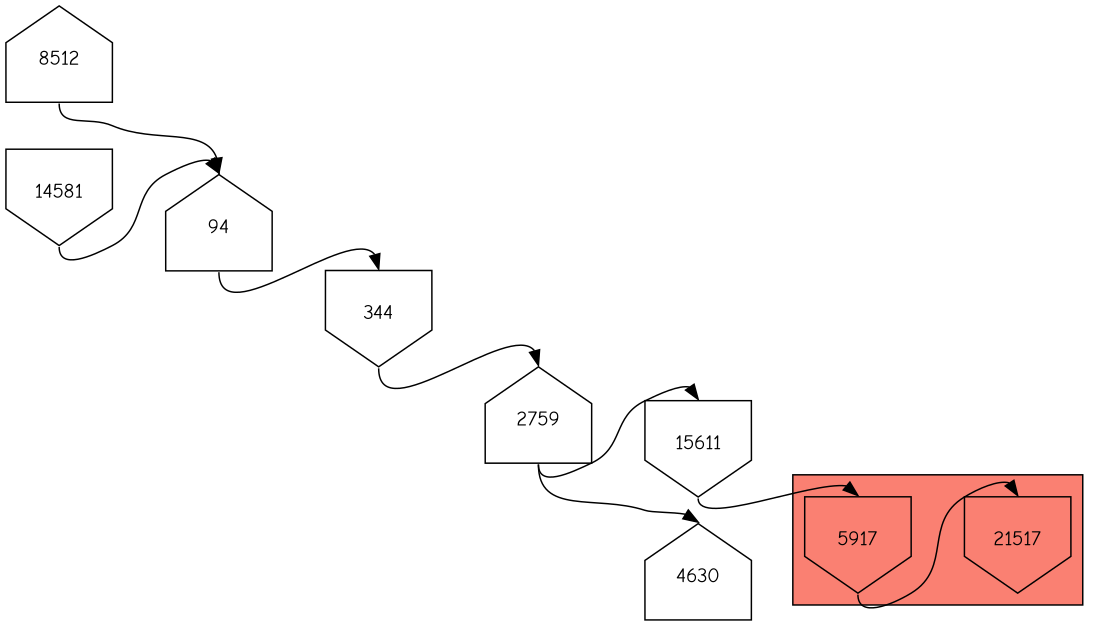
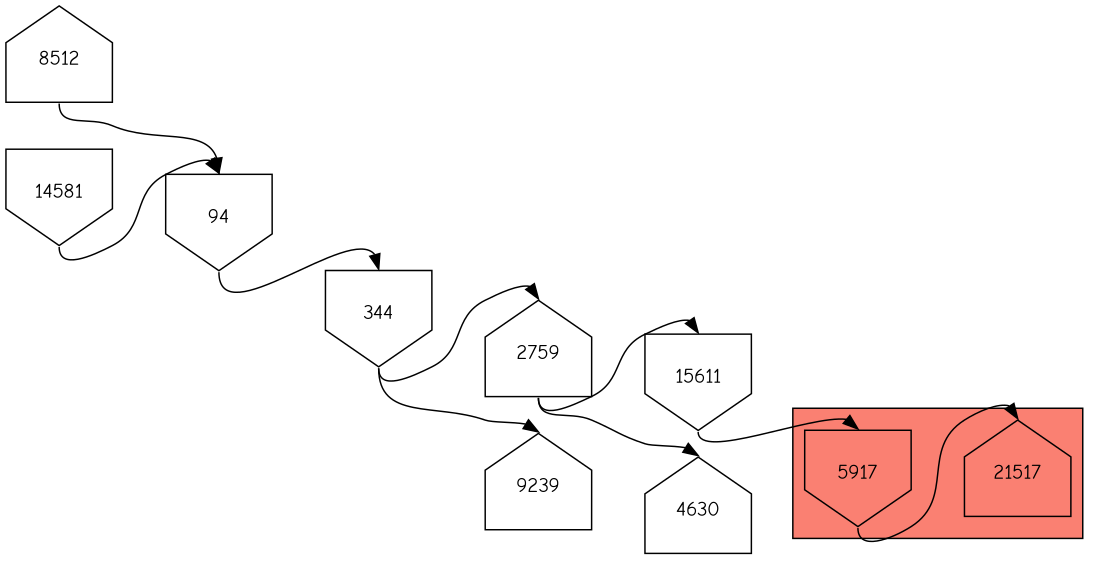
node "94": shape house -> invhouse
node "9239": added
node "21517": shape invhouse -> house
